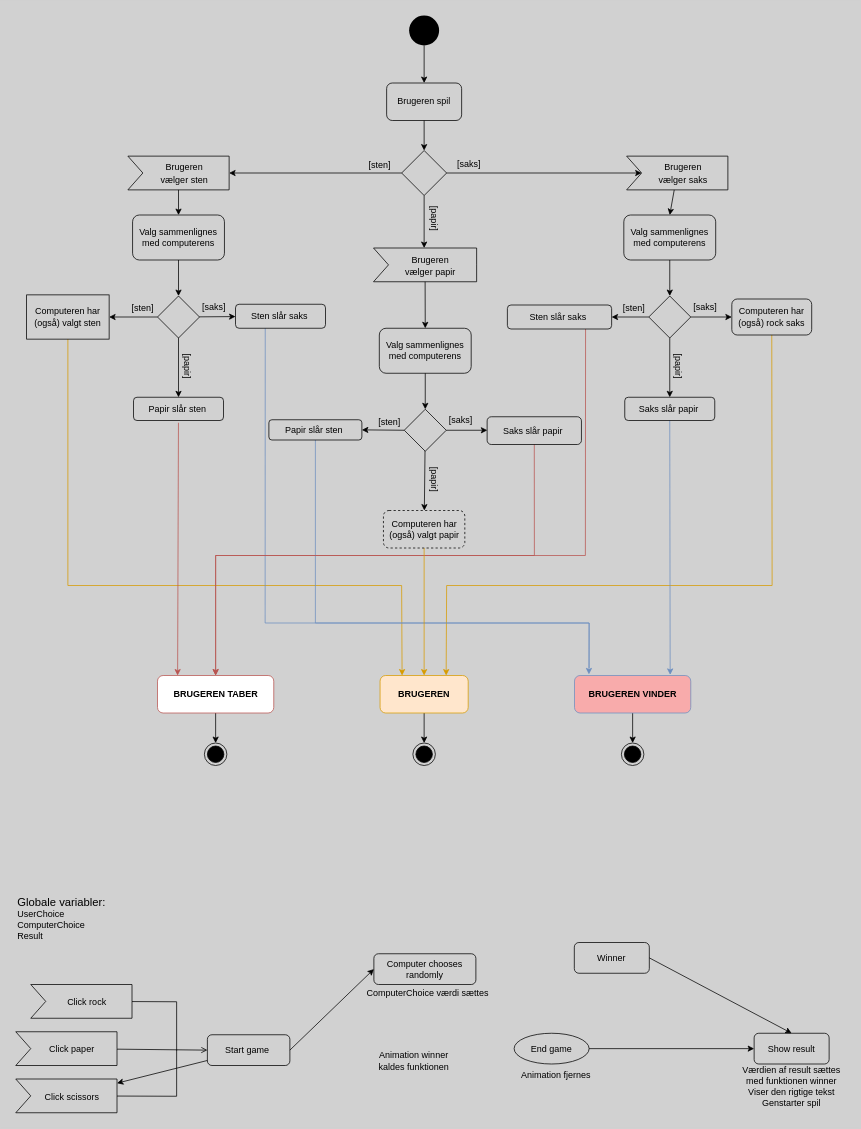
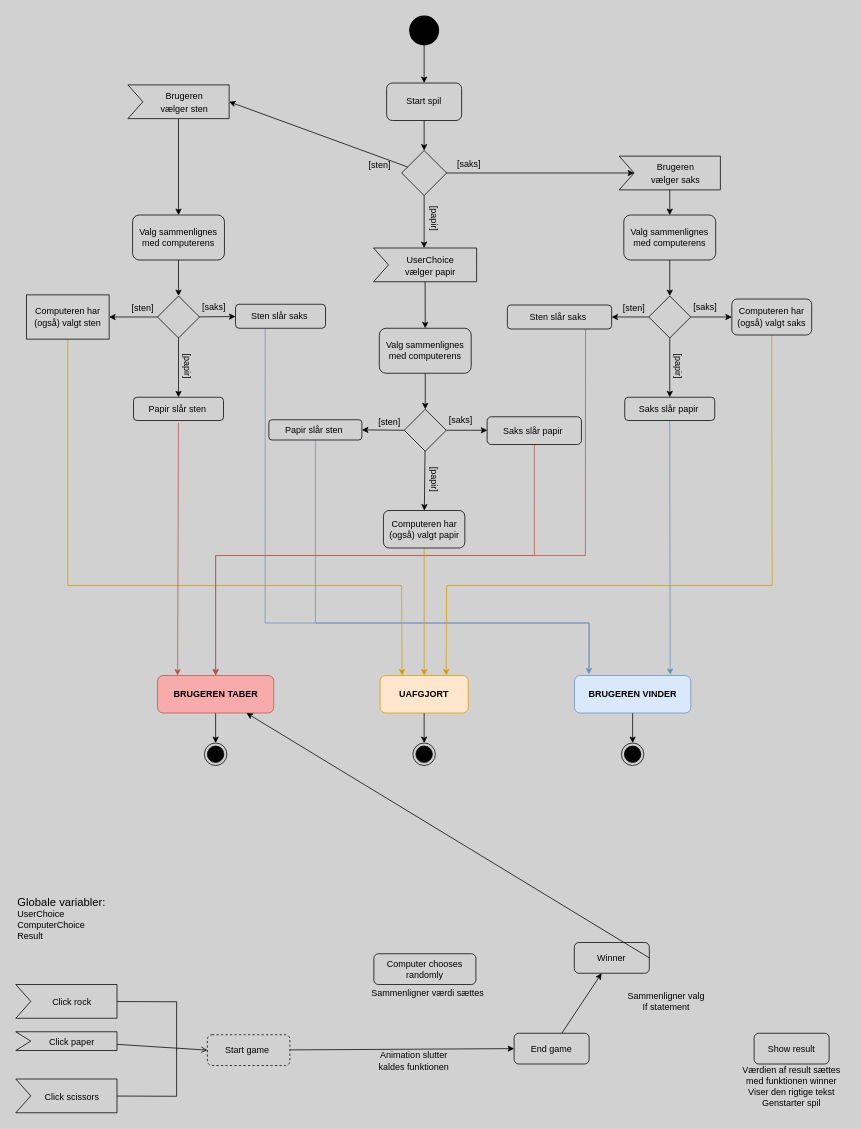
node "Brugeren spil": label "Brugeren spil" -> "Start spil"
node "Brugeren vælger sten": moved (179, 173) -> (179, 102)
node "Brugeren vælger saks": moved (677, 173) -> (670, 173)
node "Brugeren vælger papir": label "Brugeren vælger papir" -> "UserChoice vælger papir"
node "Computeren har (også) rock saks": label "Computeren har (også) rock saks" -> "Computeren har (også) valgt saks"
node "Computeren har (også) valgt papir": style dashed -> solid
node "BRUGEREN TABER": fillcolor #ffffff -> #f8abab
node "BRUGEREN": label "BRUGEREN" -> "UAFGJORT"
node "BRUGEREN VINDER": fillcolor #f8abab -> #dae8fc
node "ComputerChoice værdi sættes": label "ComputerChoice værdi sættes" -> "Sammenligner værdi sættes"
edge "Winner" -> "Show result": now "Winner" -> "BRUGEREN TABER"
node "Click rock": moved (81, 1001) -> (66, 1001)
node "Sammenligner valg If statement": added
edge "Start game" -> "Computer chooses randomly": removed
node "Click paper": size 101x34 -> 101x19
node "End game": shape ellipse -> rounded rectangle
edge "End game" -> "Show result": now "End game" -> "Winner"
node "Start game": style solid -> dashed
node "Animation winner kaldes funktionen": label "Animation winner kaldes funktionen" -> "Animation slutter kaldes funktionen"
edge "Start game" -> "Click scissors": now "Start game" -> "End game"
node "Animation fjernes": removed
